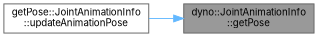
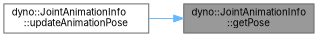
node "getPose::JointAnimationInfo ::updateAnimationPose": label "getPose::JointAnimationInfo ::updateAnimationPose" -> "dyno::JointAnimationInfo ::updateAnimationPose"
